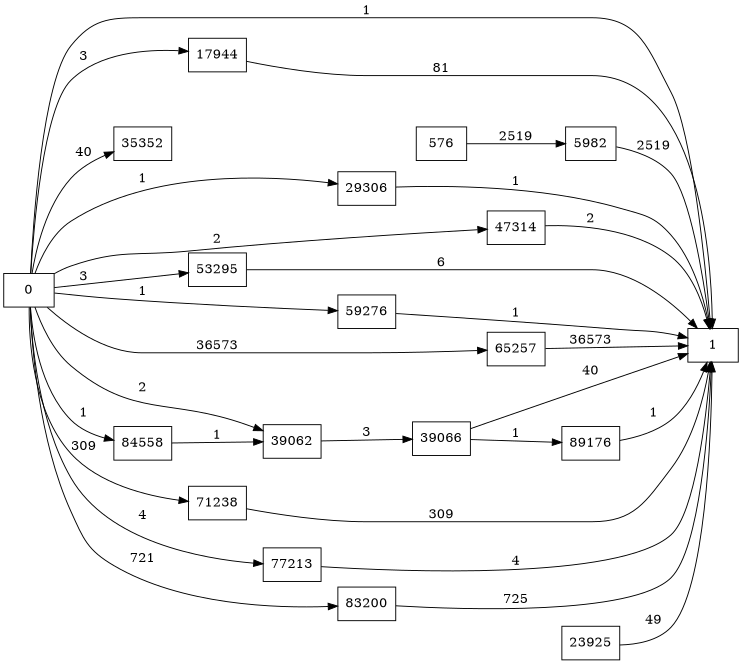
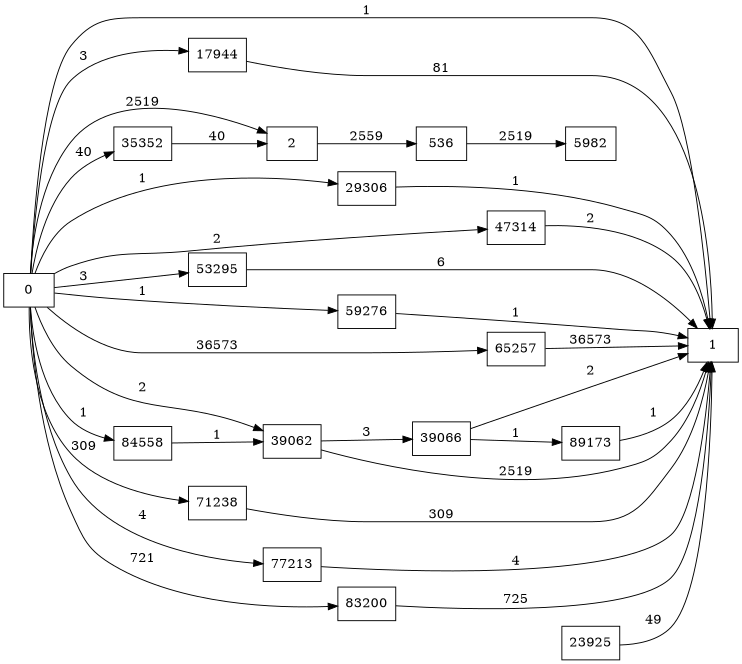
node "2": added
node "576": label "576" -> "536"
edge "5982" -> "1": now "39062" -> "1"
edge "39066" -> "1": label "40" -> "2"
node "89176": label "89176" -> "89173"
